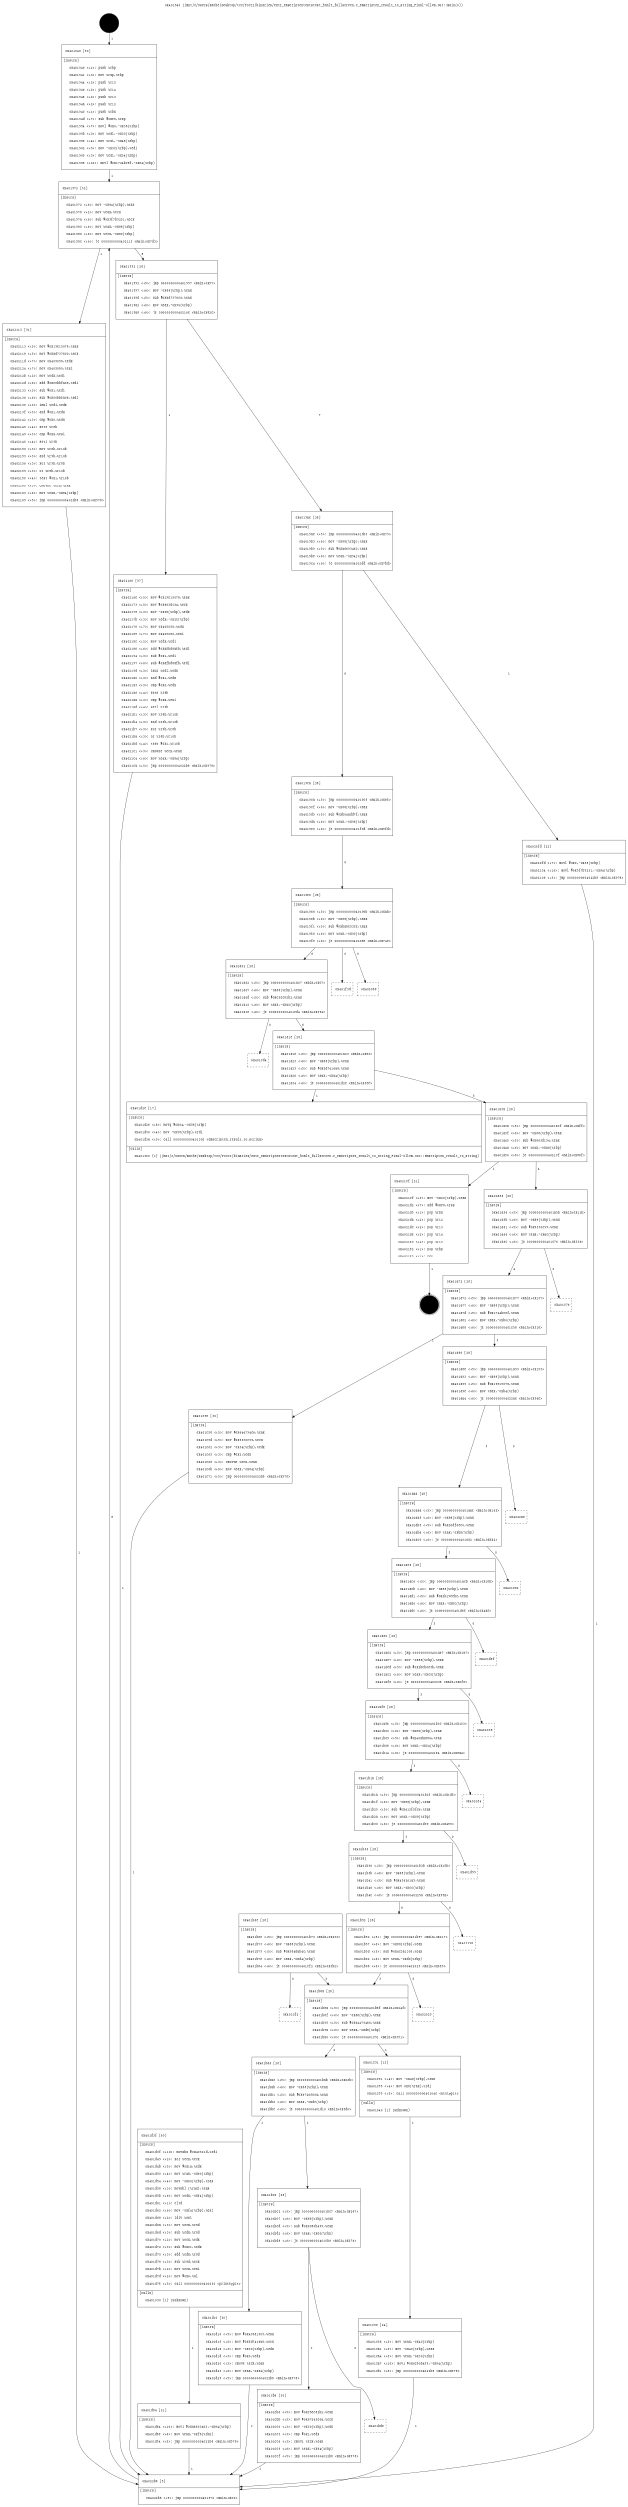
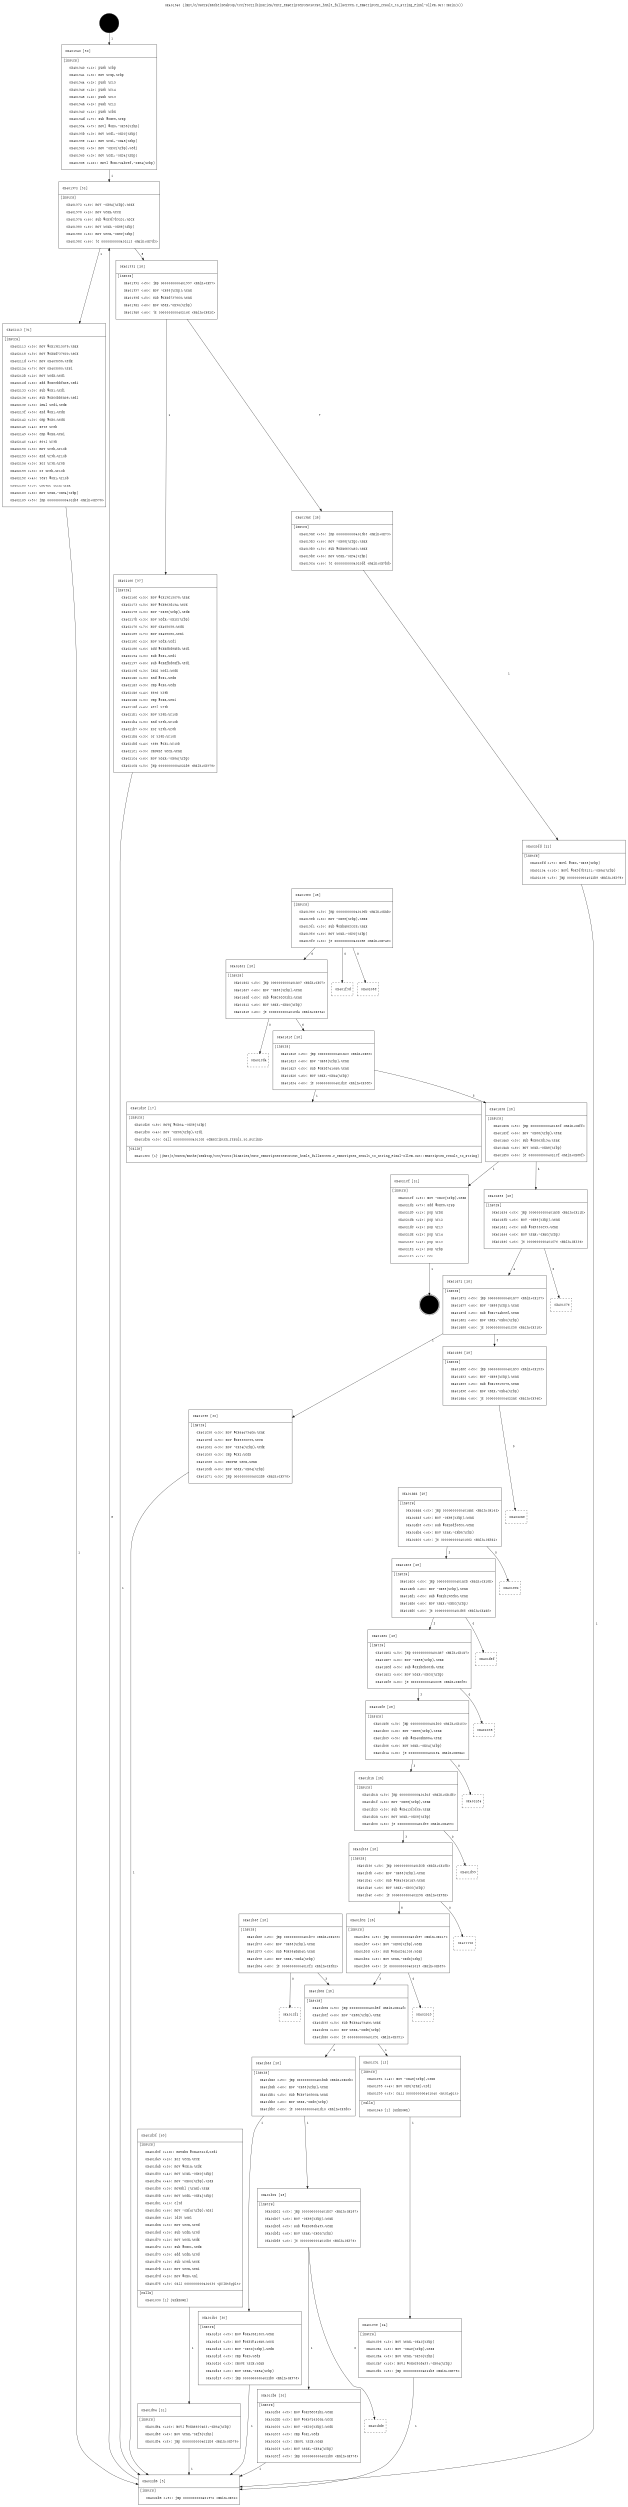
node "0x4019ca [28]": removed
edge "0x401a8e [28]" -> "0x401aaa [28]": removed, label "3"
